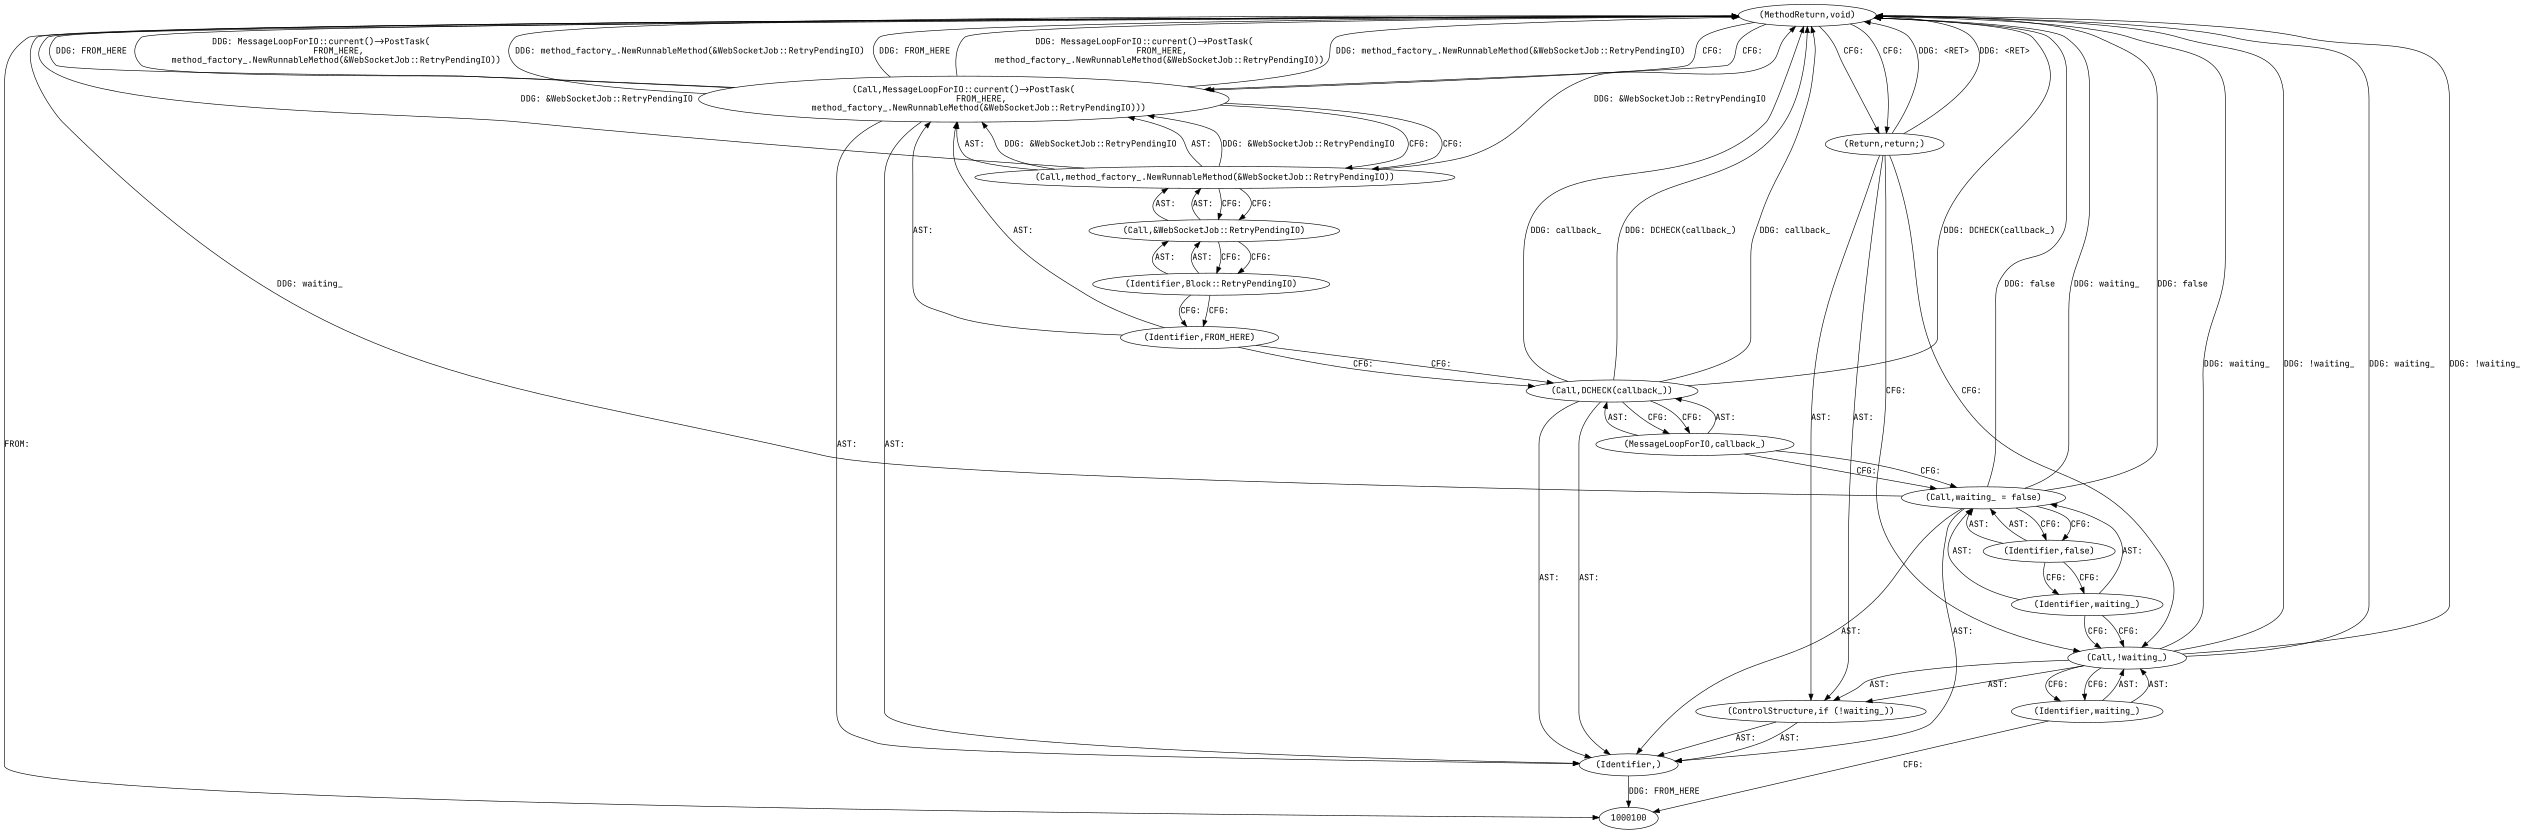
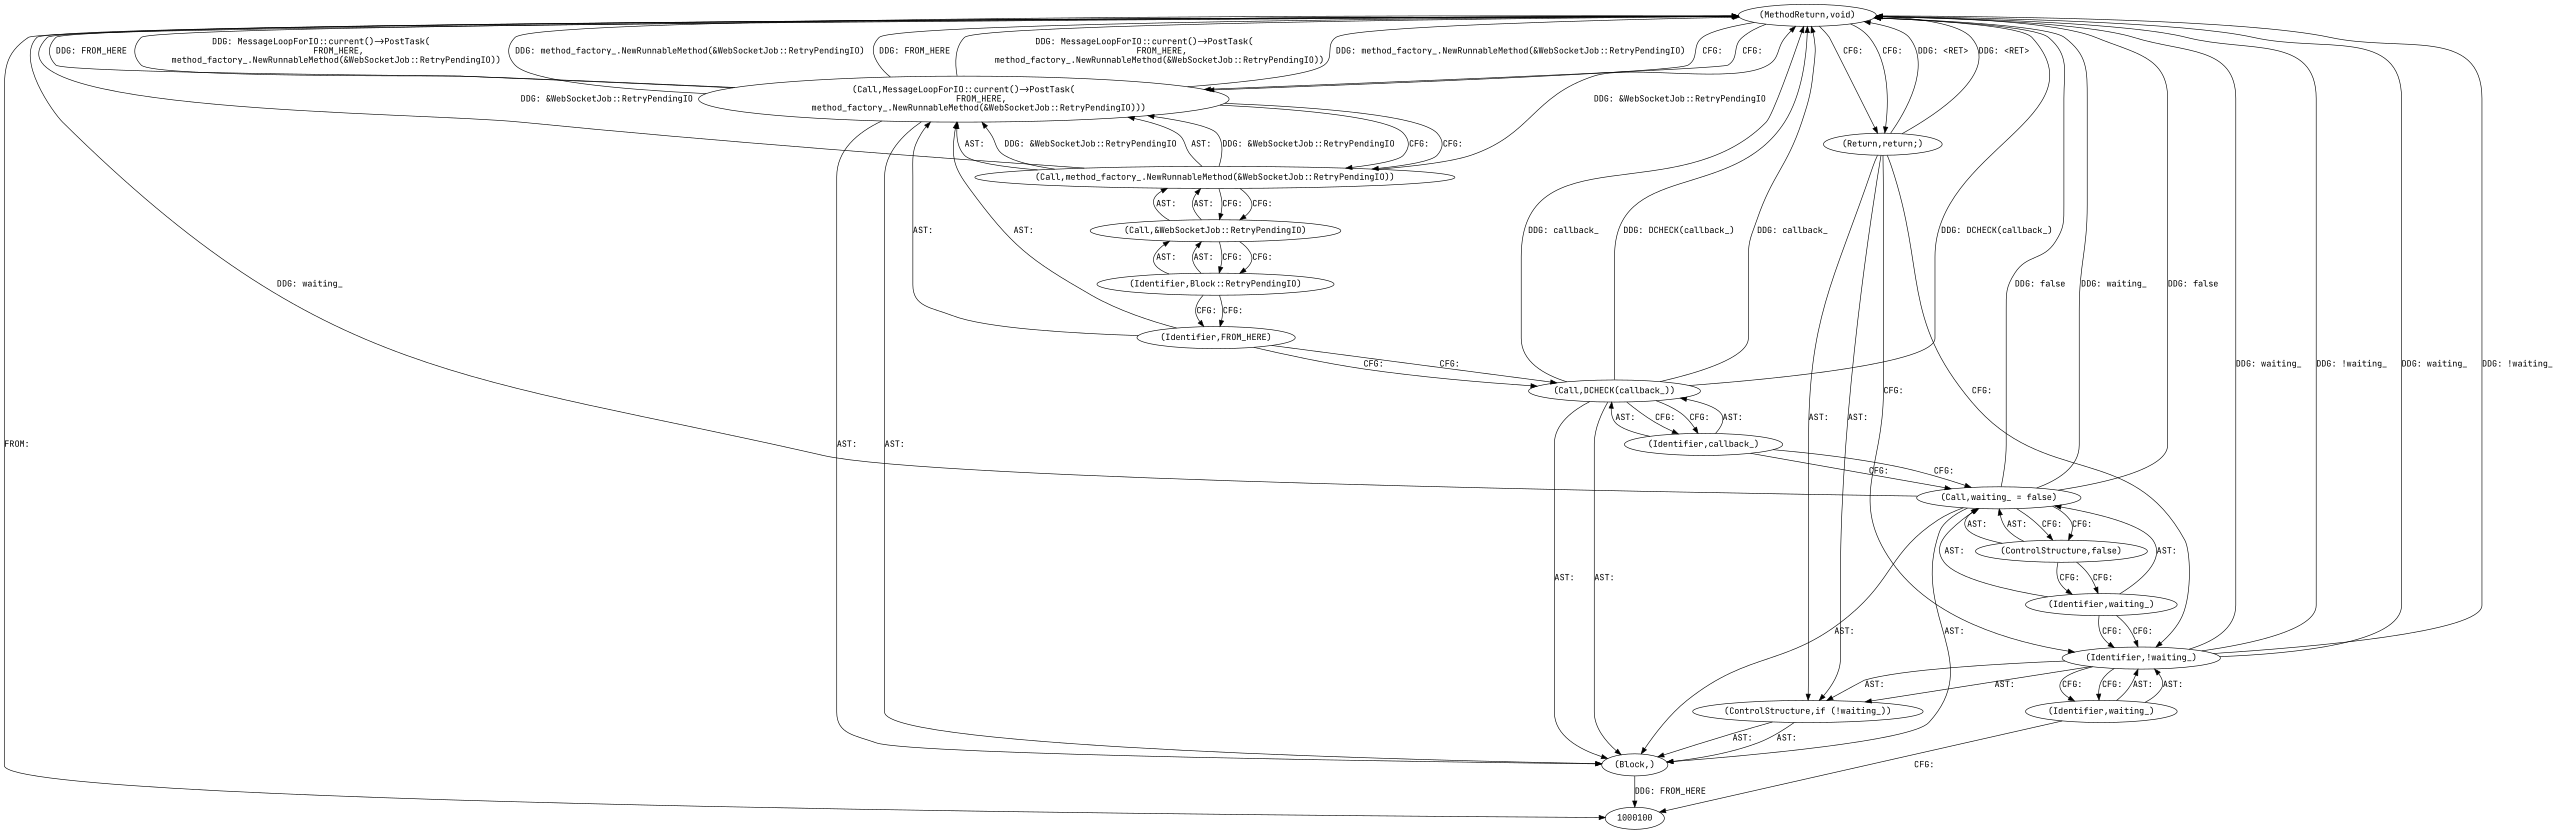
node "(MessageLoopForIO,callback_)": label "(MessageLoopForIO,callback_)" -> "(Identifier,callback_)"
node "(Identifier,false)": label "(Identifier,false)" -> "(ControlStructure,false)"
node "(Call,!waiting_)": label "(Call,!waiting_)" -> "(Identifier,!waiting_)"
node "(Identifier,)": label "(Identifier,)" -> "(Block,)"
